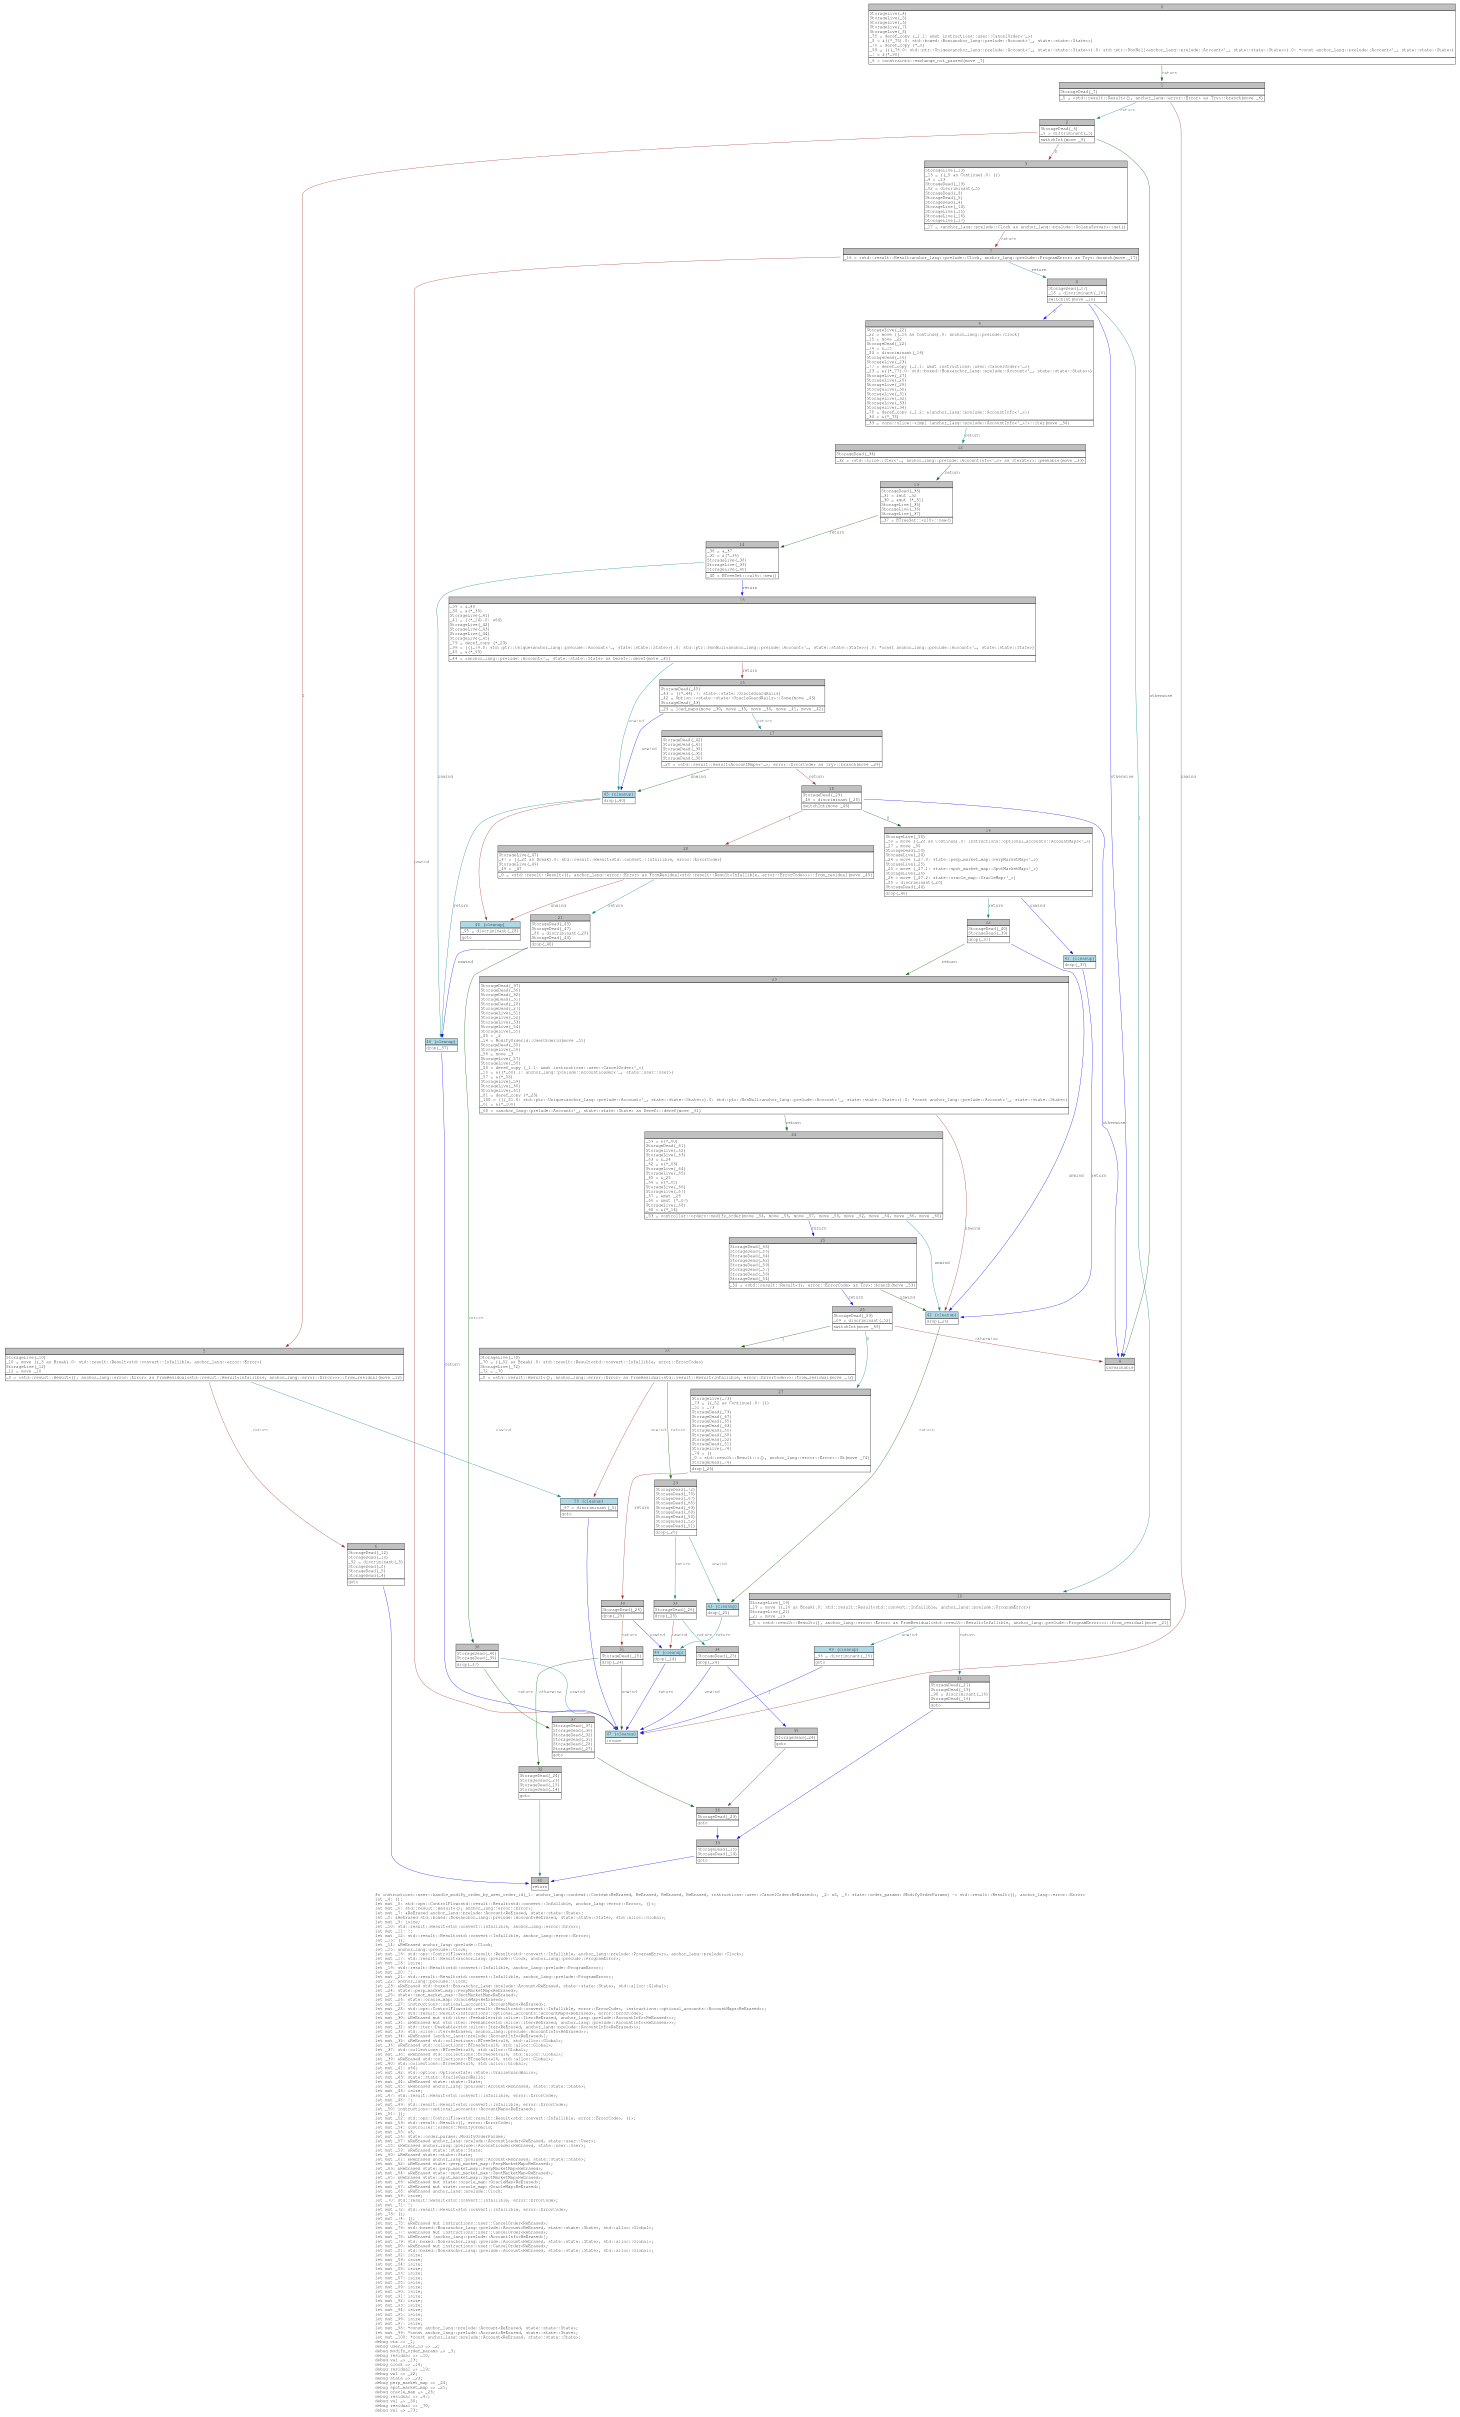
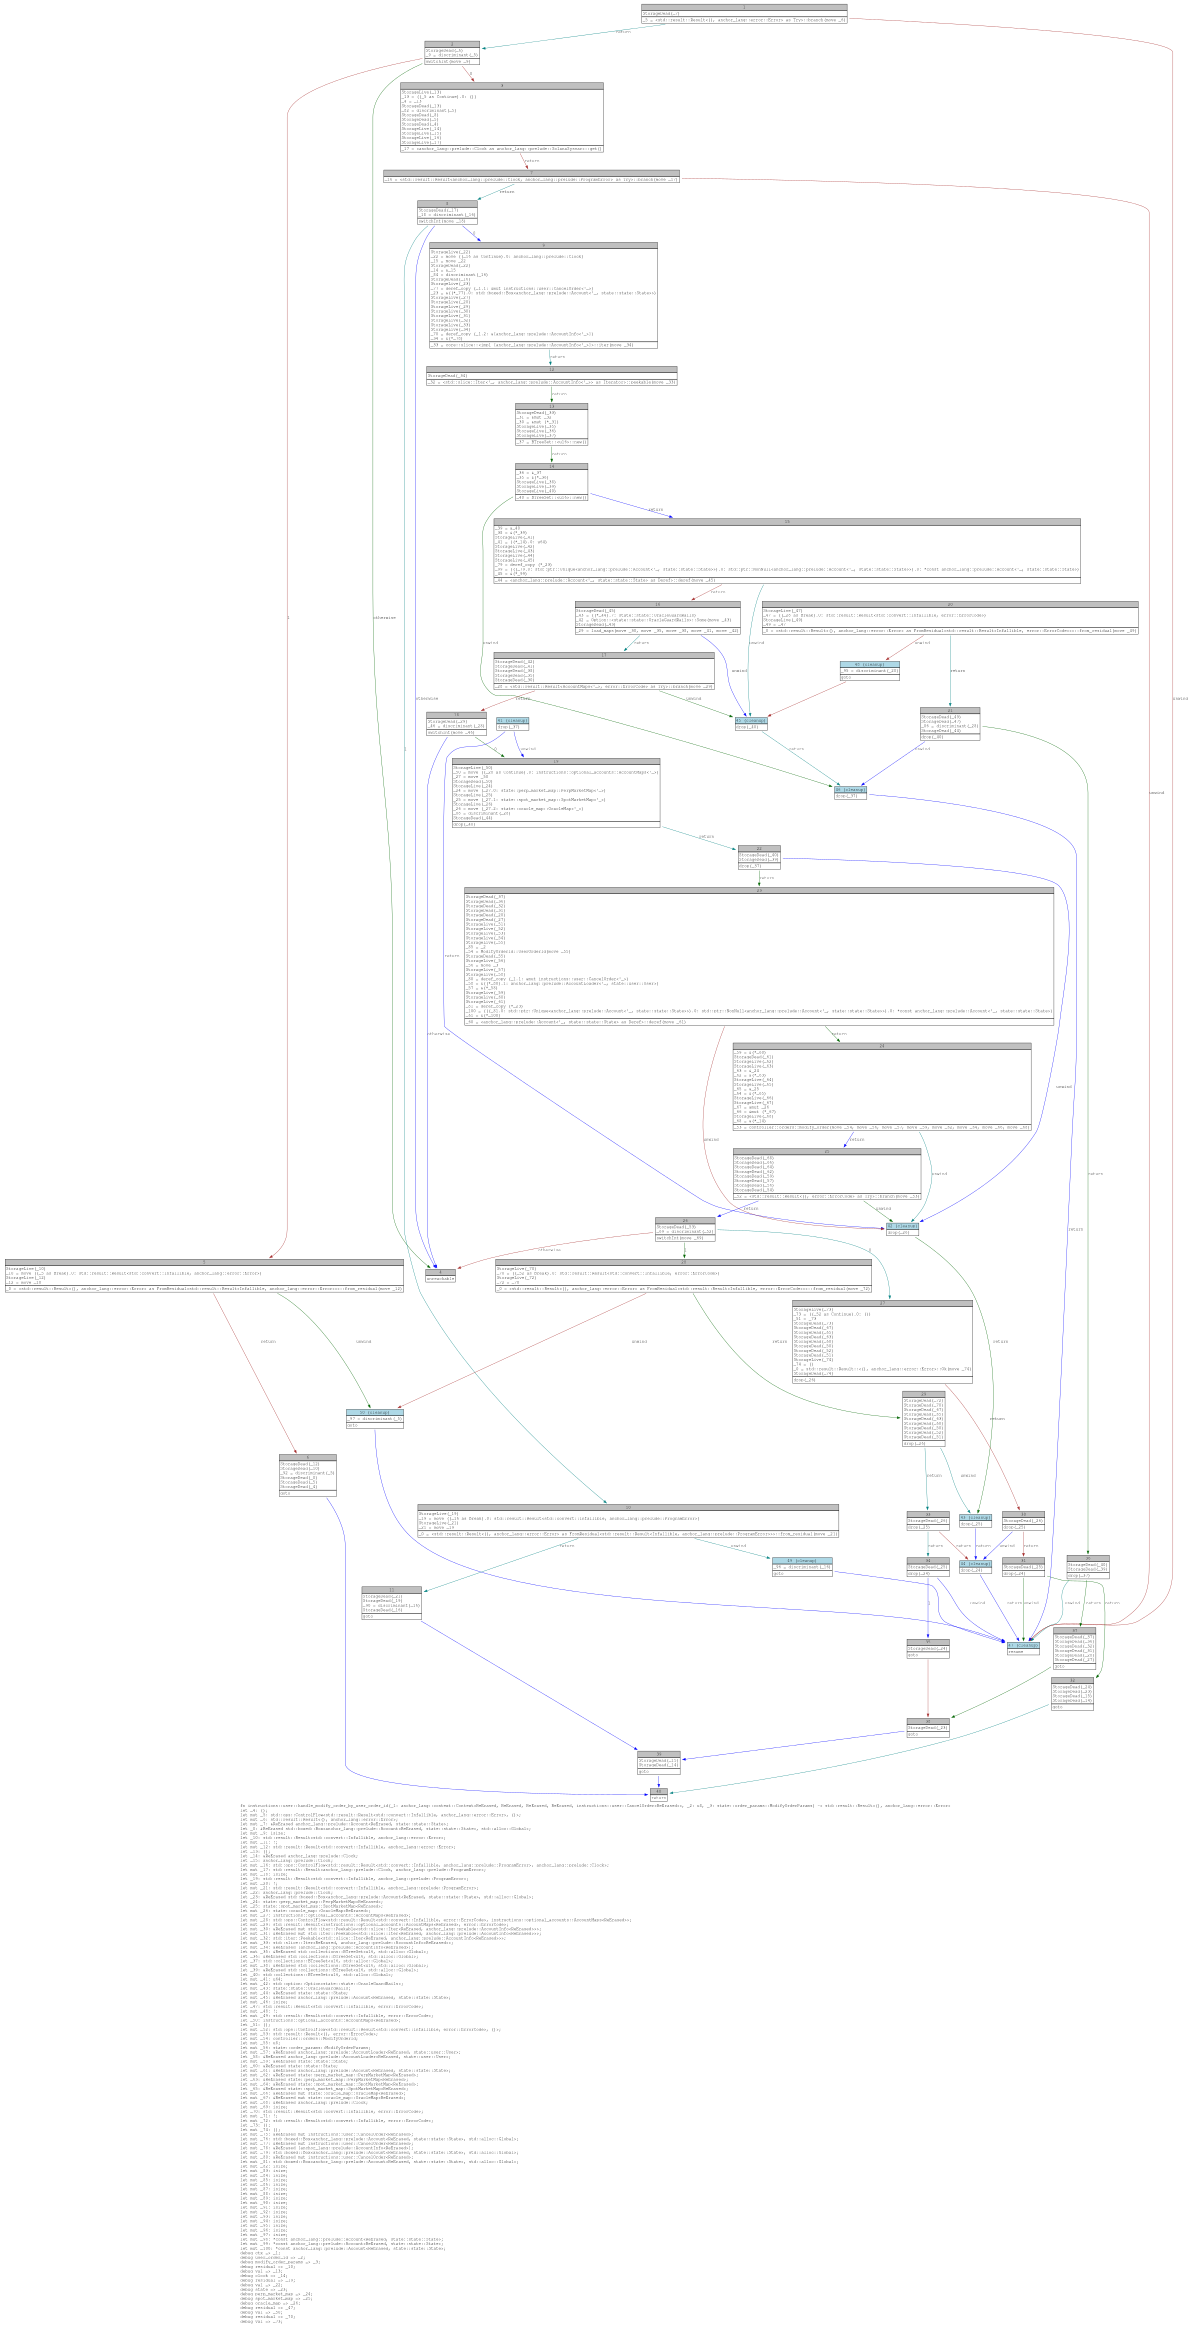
node "0": removed
edge "14" -> "46 (cleanup)": color teal -> darkgreen
edge "45 (cleanup)" -> "48 (cleanup)": reversed
edge "18" -> "20": removed, label "1"
edge "19" -> "41 (cleanup)": reversed
edge "5" -> "50 (cleanup)": color teal -> darkgreen
edge "33" -> "44 (cleanup)": label "unwind" -> "return"
edge "43 (cleanup)" -> "44 (cleanup)": color teal -> blue
edge "31" -> "32": label "otherwise" -> "return"
